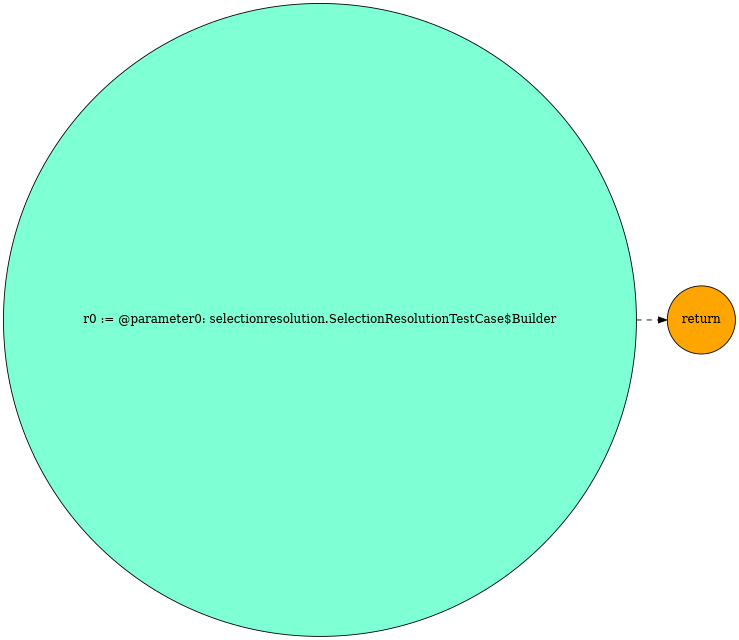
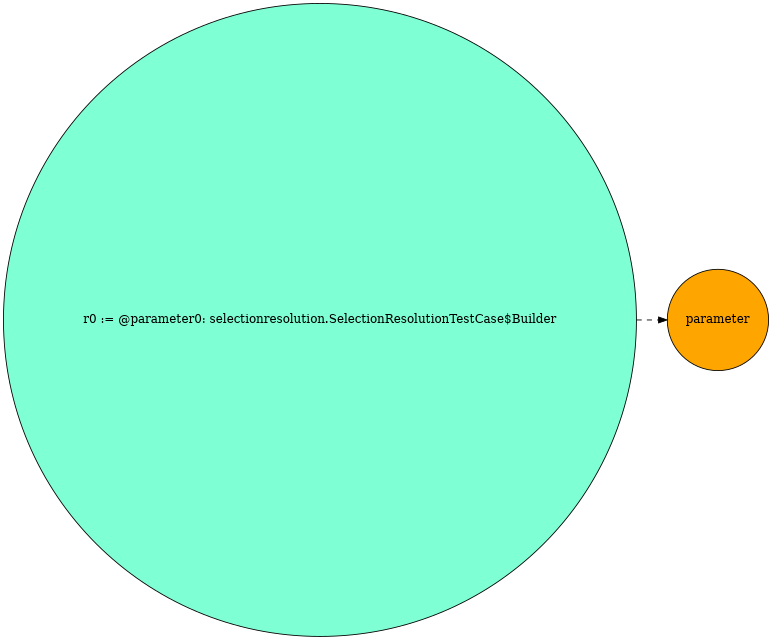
node "return": label "return" -> "parameter"
